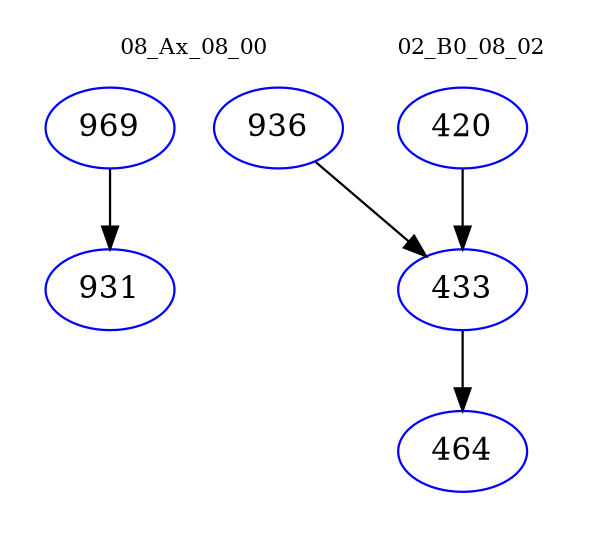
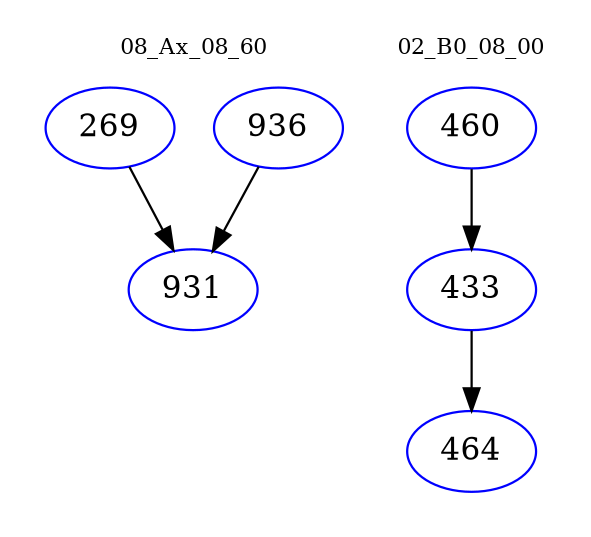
cluster "08_Ax_08_00": label "08_Ax_08_00" -> "08_Ax_08_60"
cluster "02_B0_08_02": label "02_B0_08_02" -> "02_B0_08_00"
node "969": label "969" -> "269"
node "420": label "420" -> "460"
edge "936" -> "433": now "936" -> "931"
